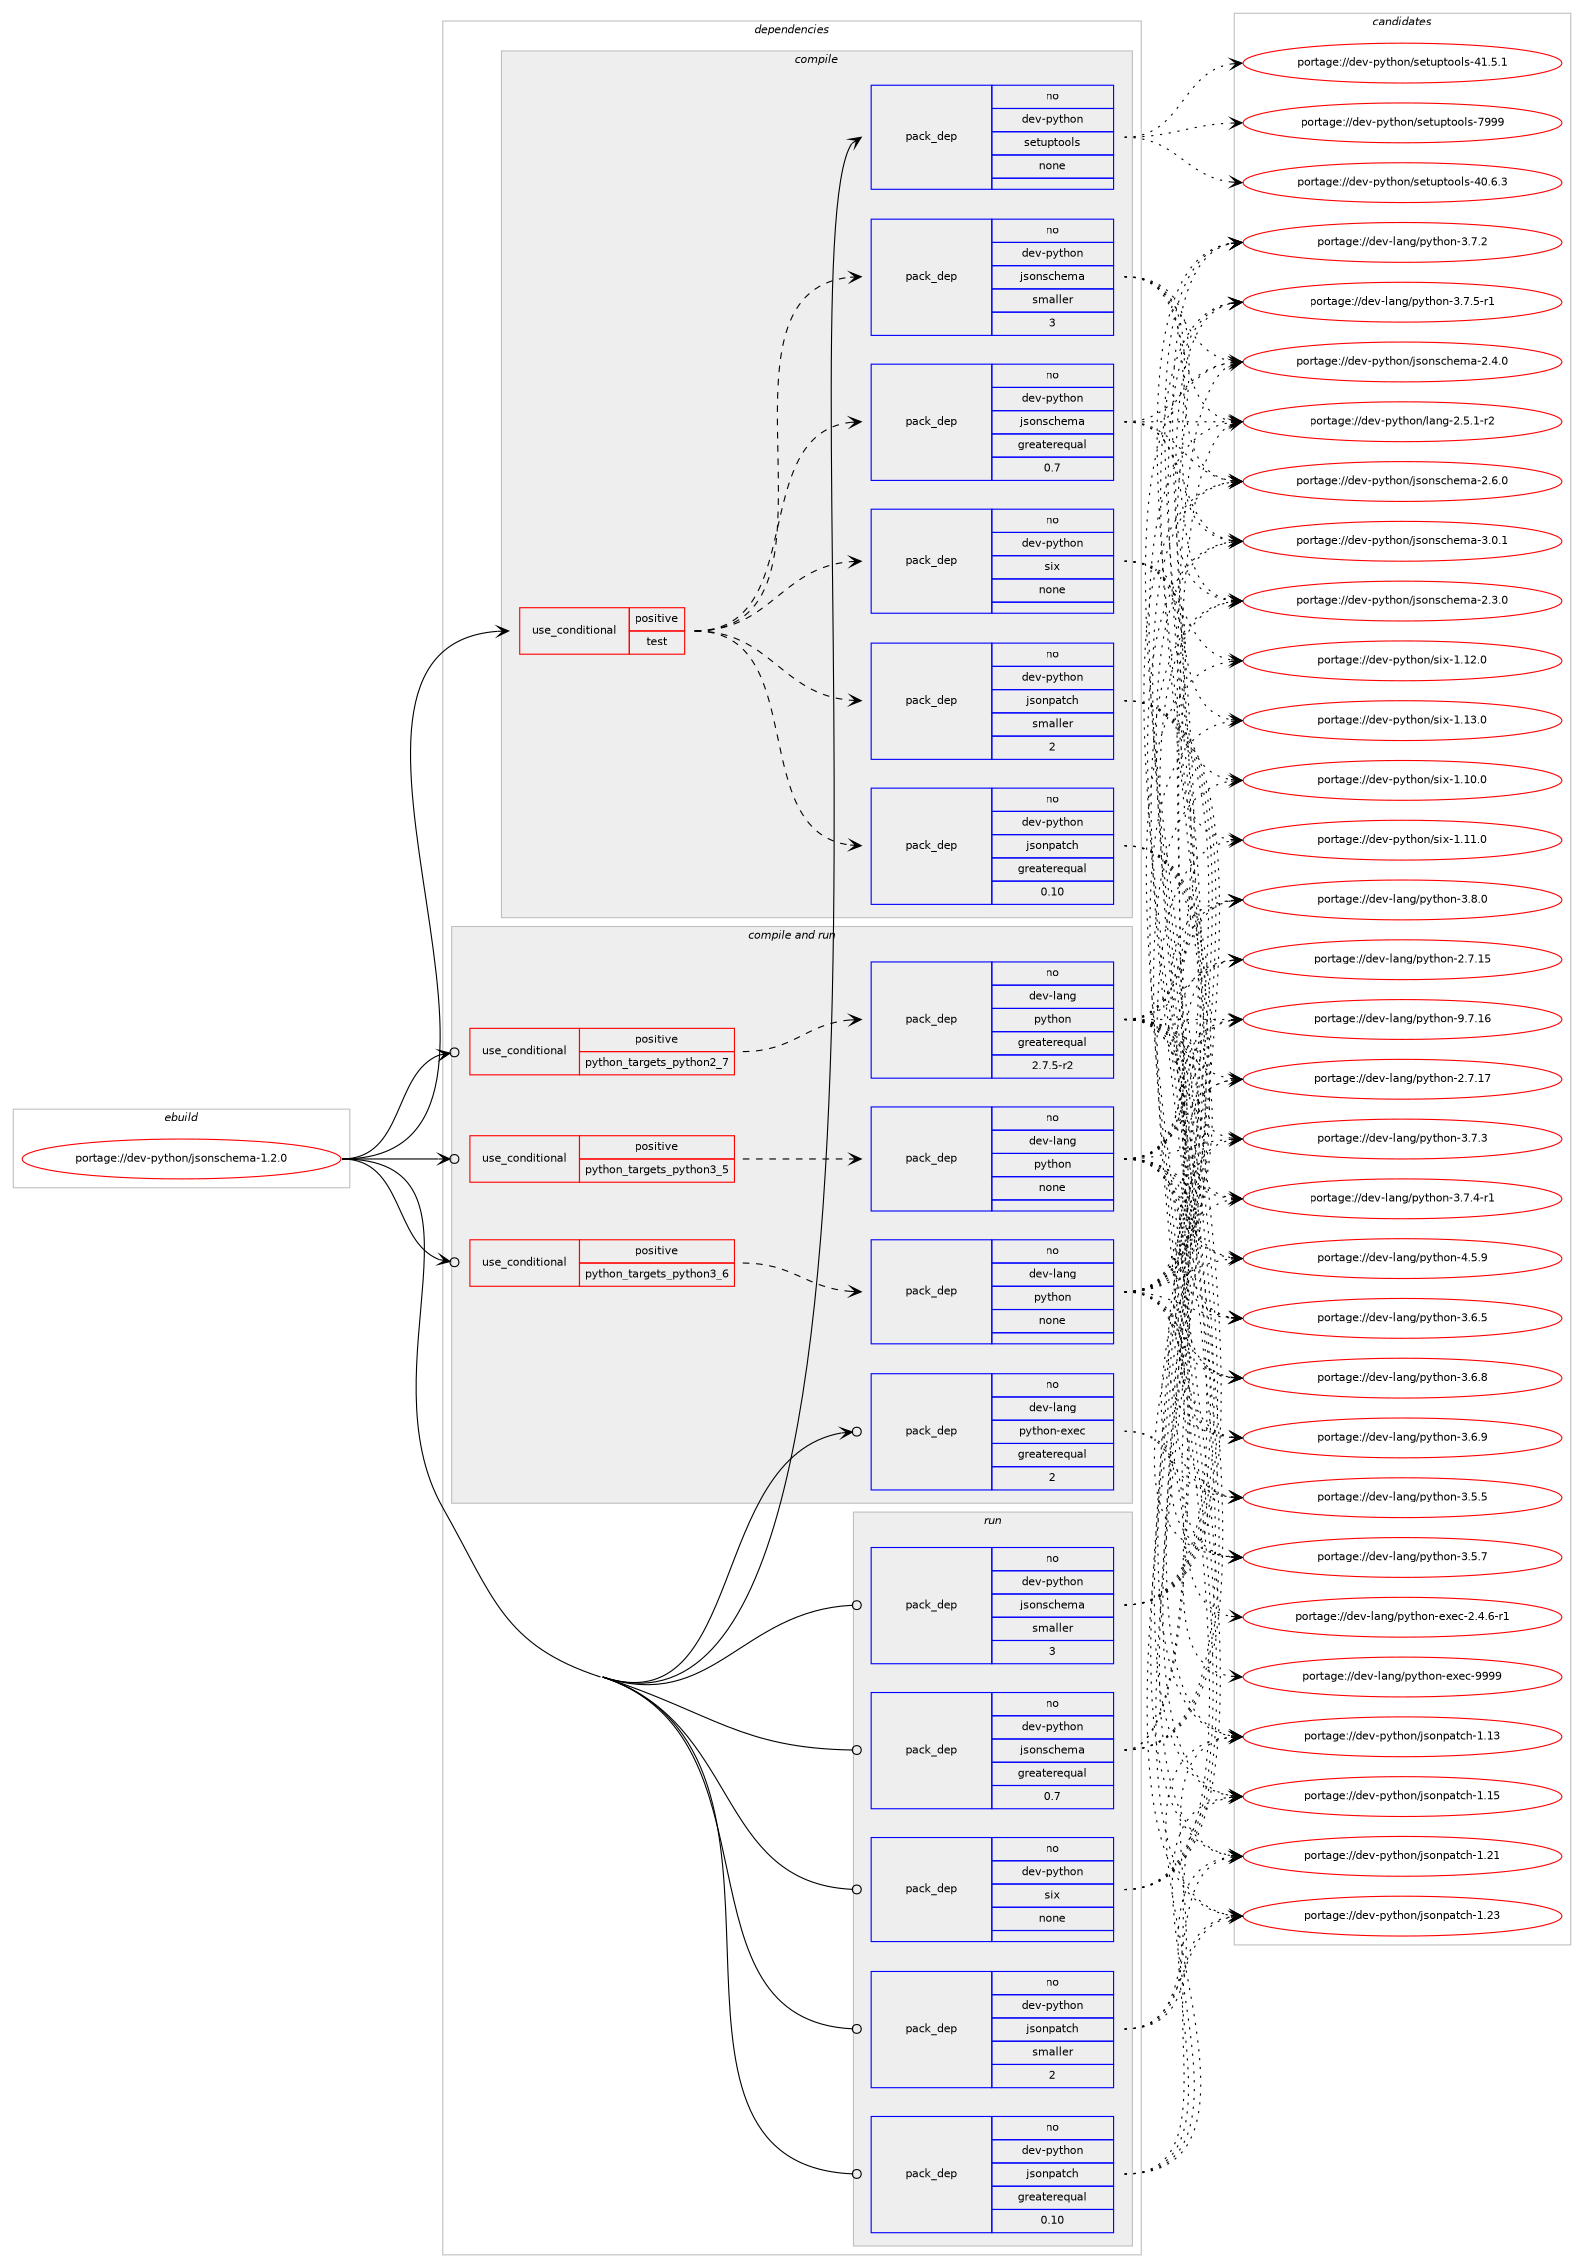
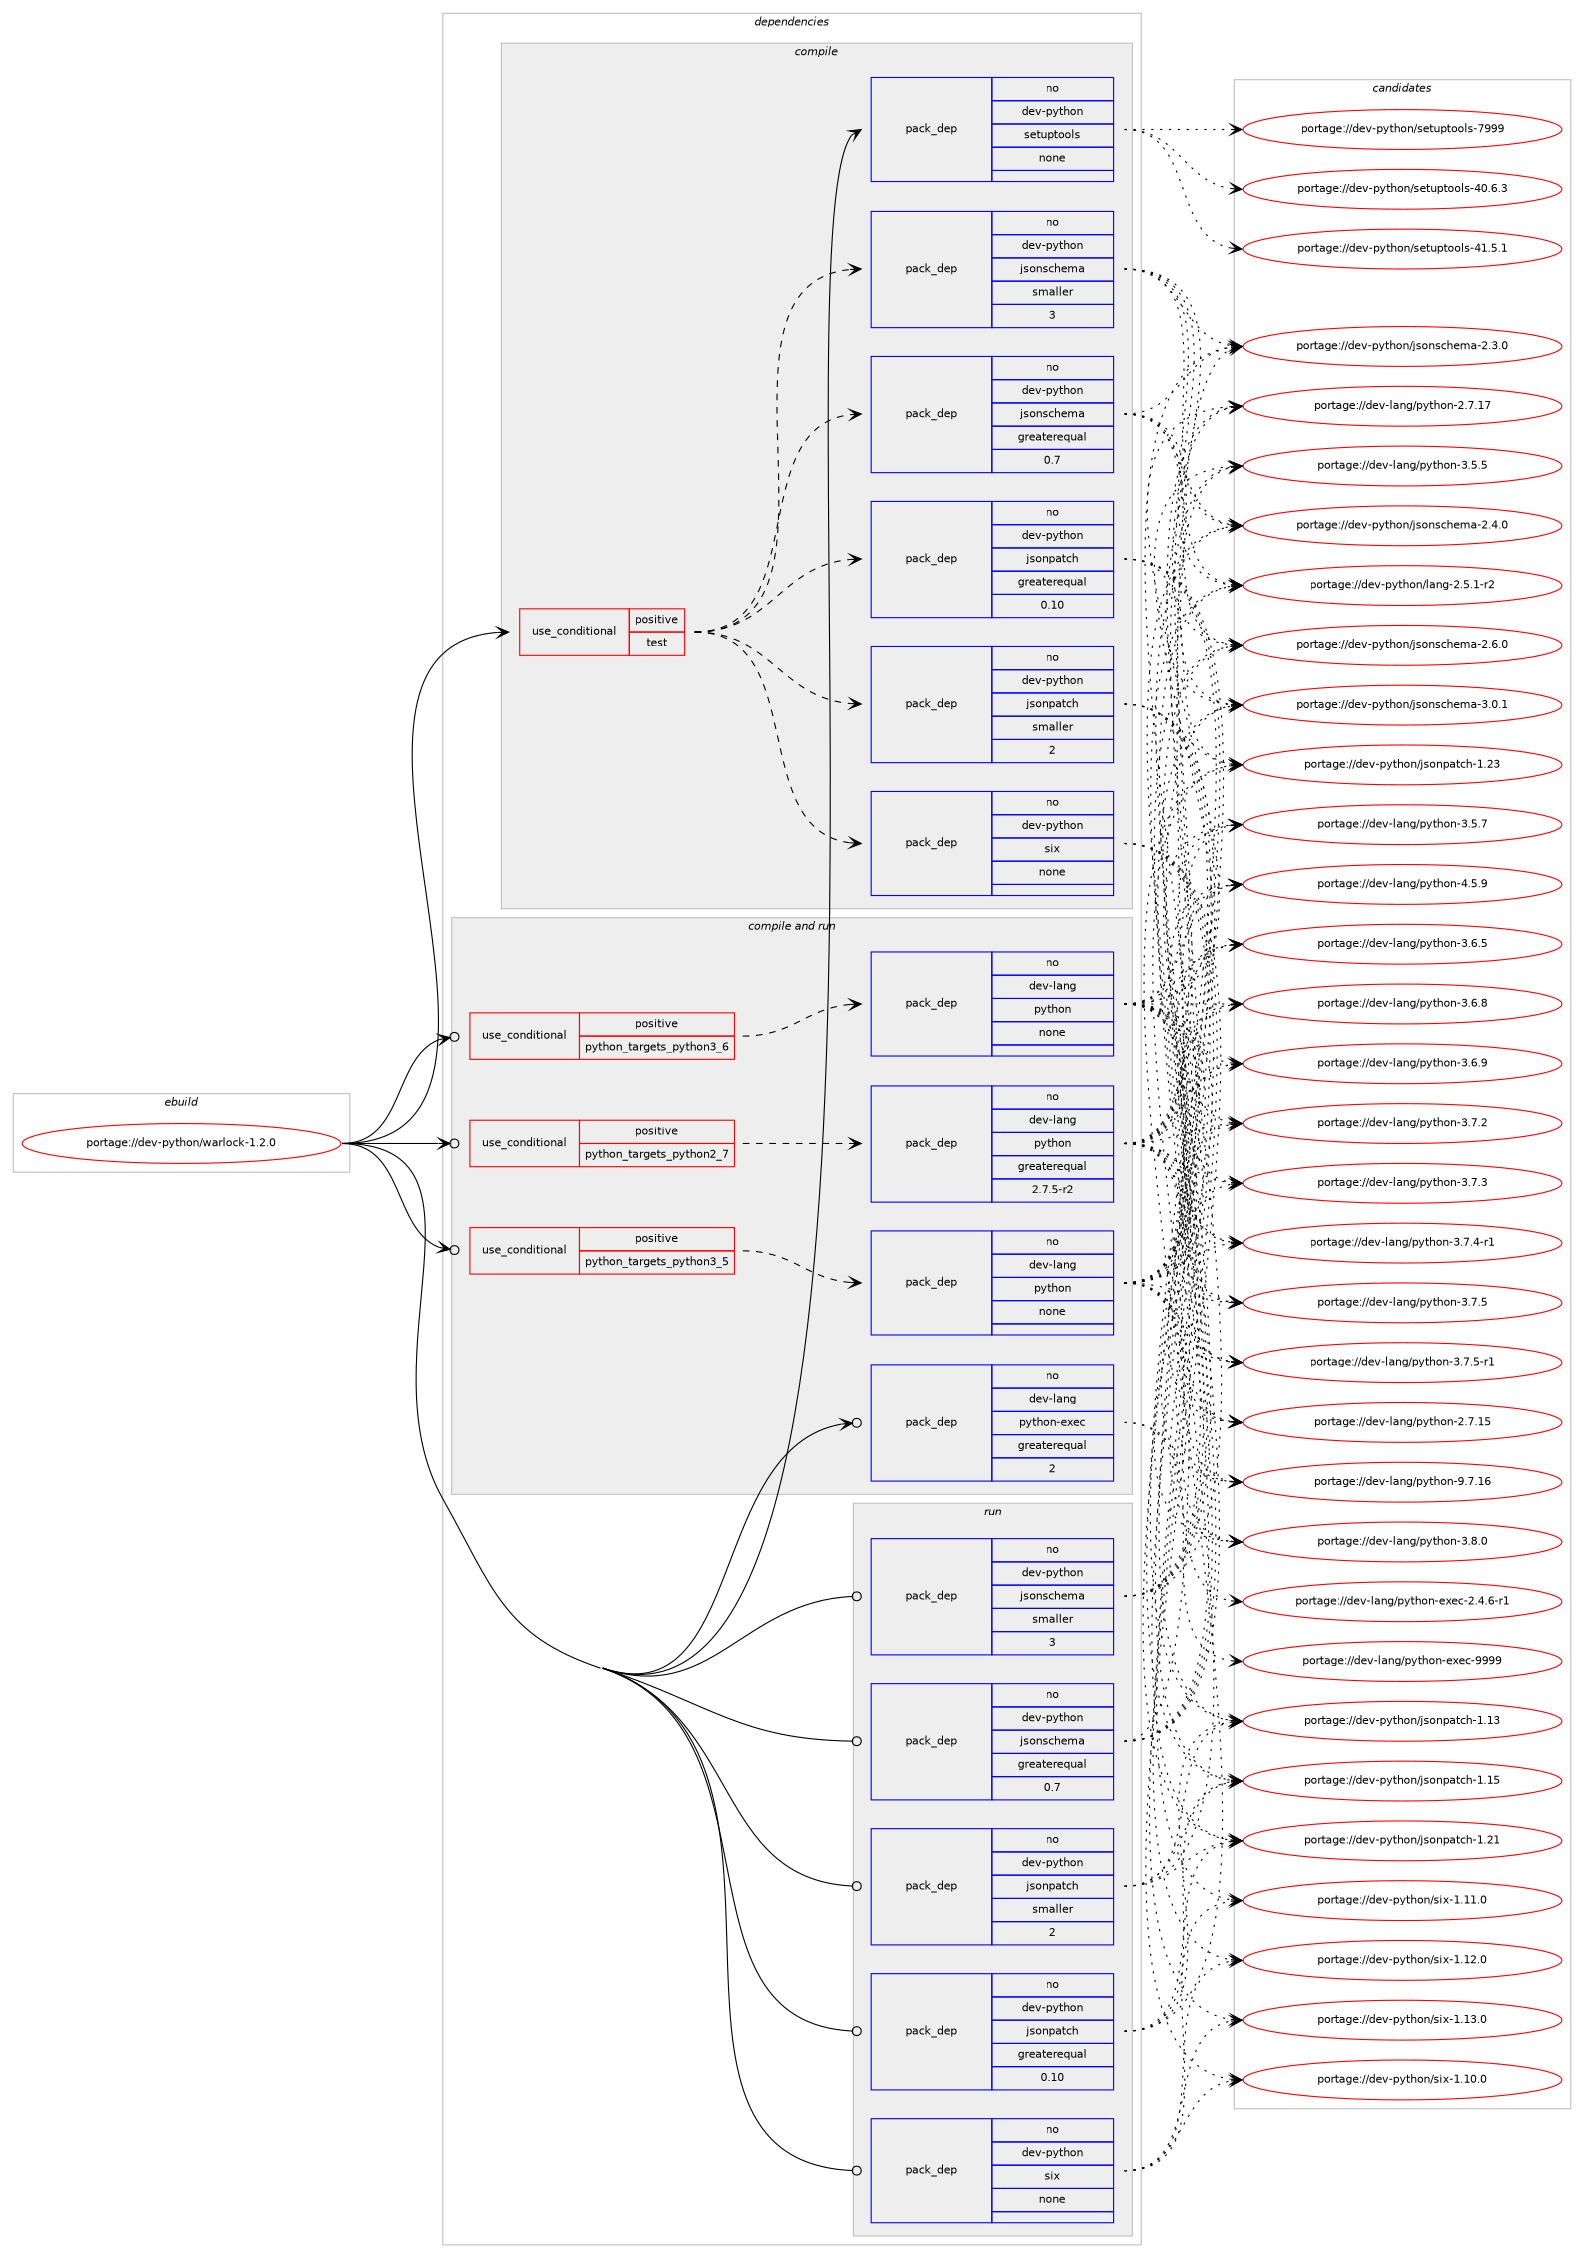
node "portage://dev-python/jsonschema-1.2.0": label "portage://dev-python/jsonschema-1.2.0" -> "portage://dev-python/warlock-1.2.0"
node "portage://dev-lang/python-3.7.5": added
